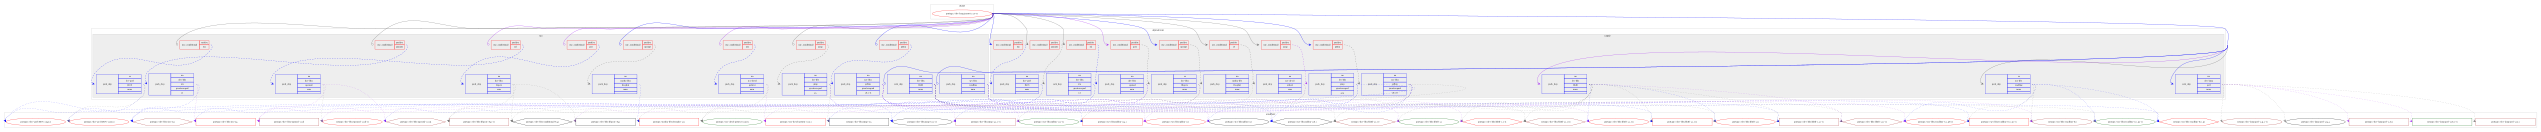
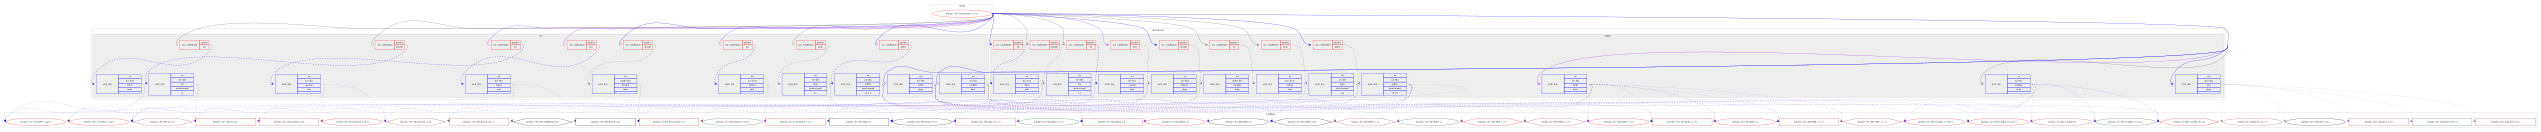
node "portage://sys-libs/readline-8.0_p1-r1": shape box -> ellipse
